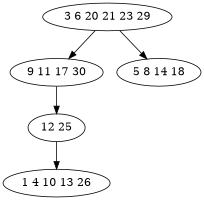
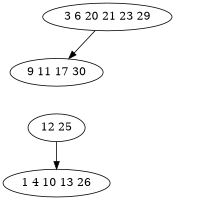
node "5 8 14 18": removed
edge "9 11 17 30" -> "12 25": removed
